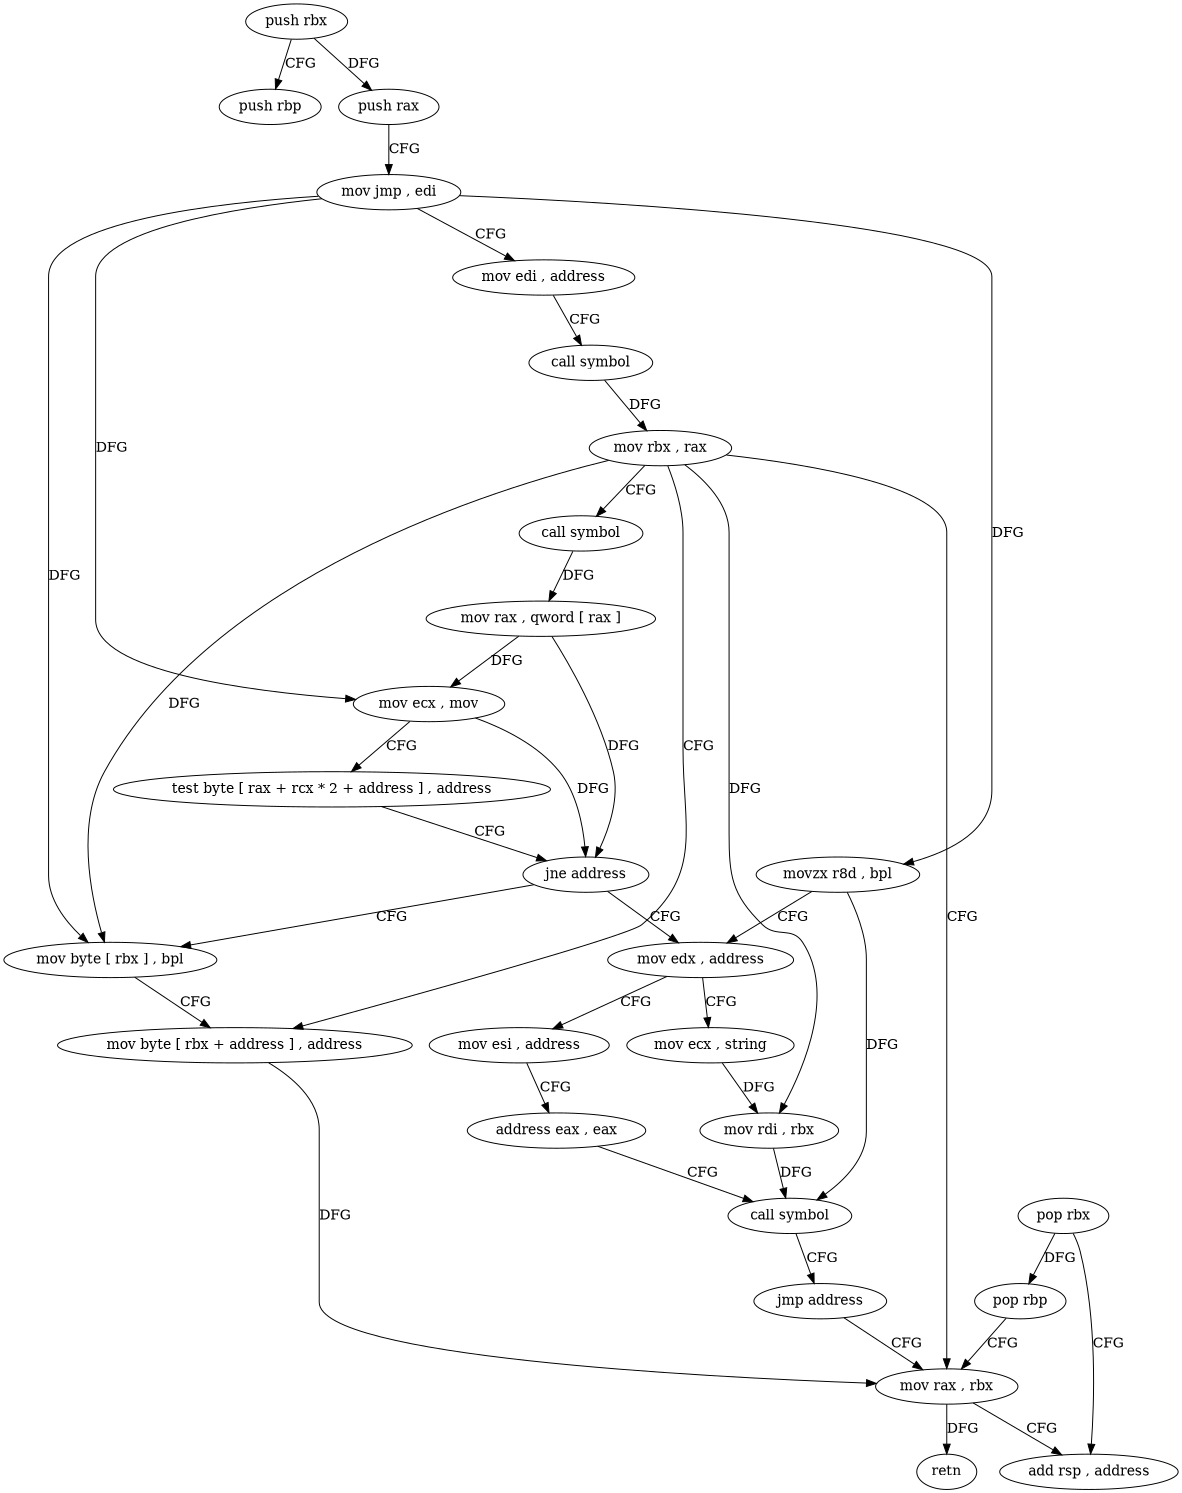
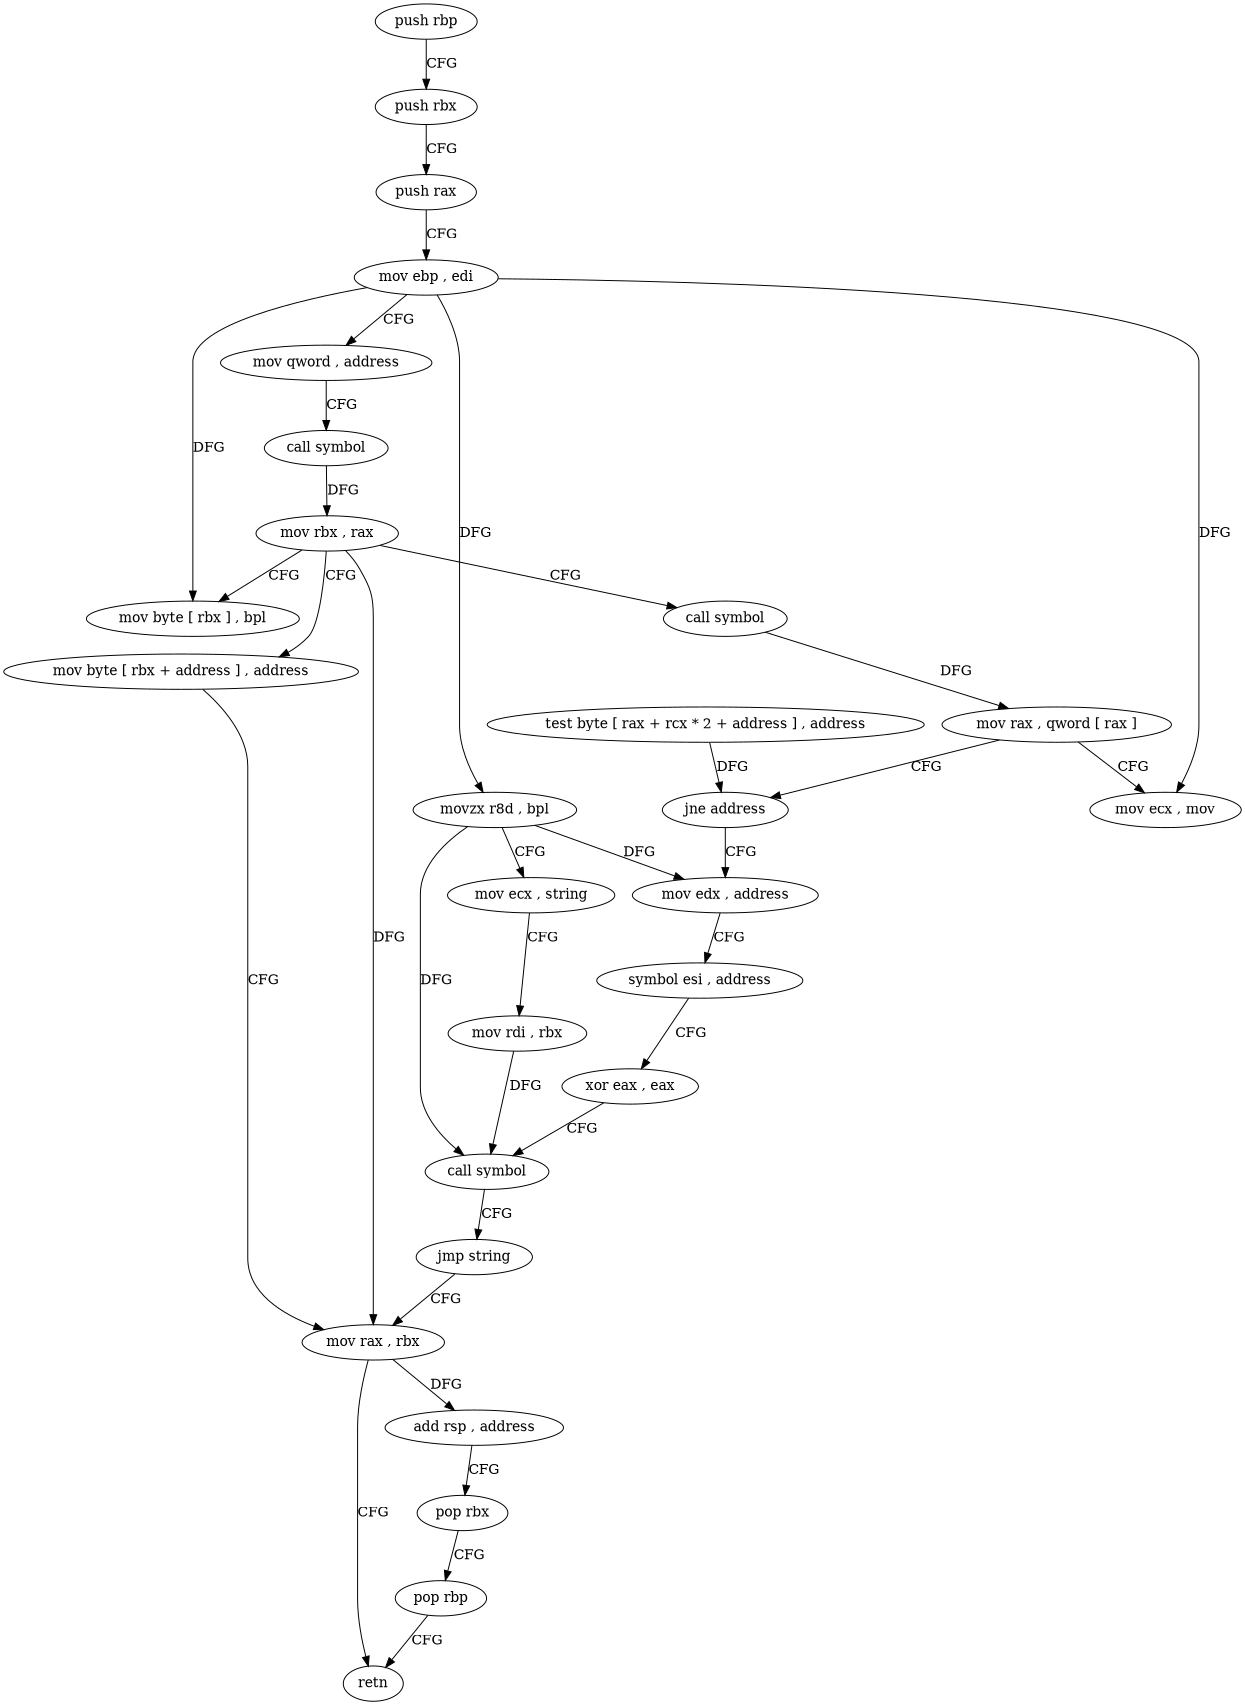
edge "push rbx" -> "push rbp": reversed
edge "push rbx" -> "push rax": label "DFG" -> "CFG"
node "mov jmp , edi": label "mov jmp , edi" -> "mov ebp , edi"
node "mov edi , address": label "mov edi , address" -> "mov qword , address"
edge "mov rax , qword [ rax ]" -> "mov ecx , mov": label "DFG" -> "CFG"
edge "mov rbx , rax" -> "mov byte [ rbx ] , bpl": label "DFG" -> "CFG"
edge "mov ecx , mov" -> "test byte [ rax + rcx * 2 + address ] , address": removed, label "CFG"
edge "mov rax , qword [ rax ]" -> "jne address": label "DFG" -> "CFG"
edge "mov ecx , mov" -> "jne address": removed, label "DFG"
edge "mov rbx , rax" -> "mov rdi , rbx": removed, label "DFG"
edge "test byte [ rax + rcx * 2 + address ] , address" -> "jne address": label "CFG" -> "DFG"
edge "jne address" -> "mov byte [ rbx ] , bpl": removed, label "CFG"
edge "movzx r8d , bpl" -> "mov edx , address": label "CFG" -> "DFG"
edge "mov rbx , rax" -> "mov rax , rbx": label "CFG" -> "DFG"
edge "mov edx , address" -> "mov ecx , string": now "movzx r8d , bpl" -> "mov ecx , string"
edge "mov byte [ rbx ] , bpl" -> "mov byte [ rbx + address ] , address": removed, label "CFG"
node "mov esi , address": label "mov esi , address" -> "symbol esi , address"
edge "mov ecx , string" -> "mov rdi , rbx": label "DFG" -> "CFG"
node "address eax , eax": label "address eax , eax" -> "xor eax , eax"
edge "mov byte [ rbx + address ] , address" -> "mov rax , rbx": label "DFG" -> "CFG"
edge "pop rbx" -> "pop rbp": label "DFG" -> "CFG"
node "jmp address": label "jmp address" -> "jmp string"
edge "pop rbx" -> "add rsp , address": reversed
edge "pop rbp" -> "mov rax , rbx": now "pop rbp" -> "retn"
edge "mov rax , rbx" -> "retn": label "DFG" -> "CFG"
edge "mov rax , rbx" -> "add rsp , address": label "CFG" -> "DFG"
